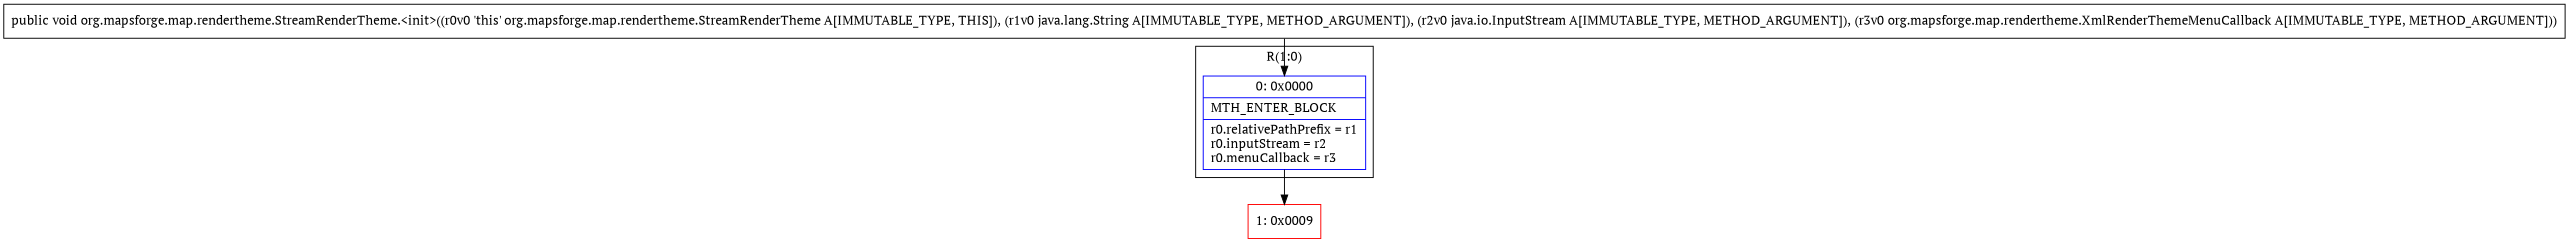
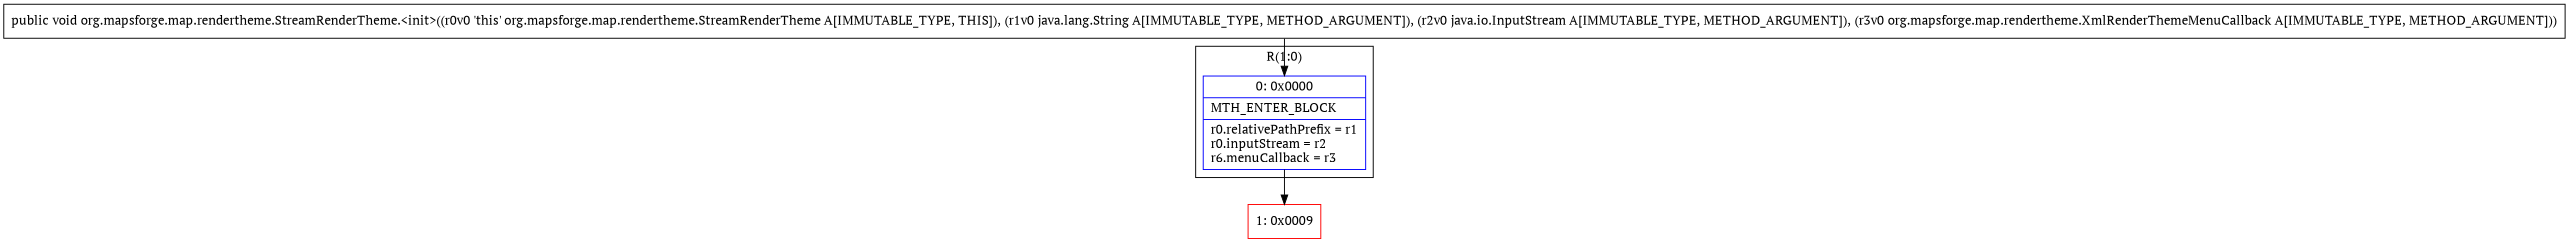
node "0: 0x0000": text "r0.menuCallback = r3" -> "r6.menuCallback = r3"
